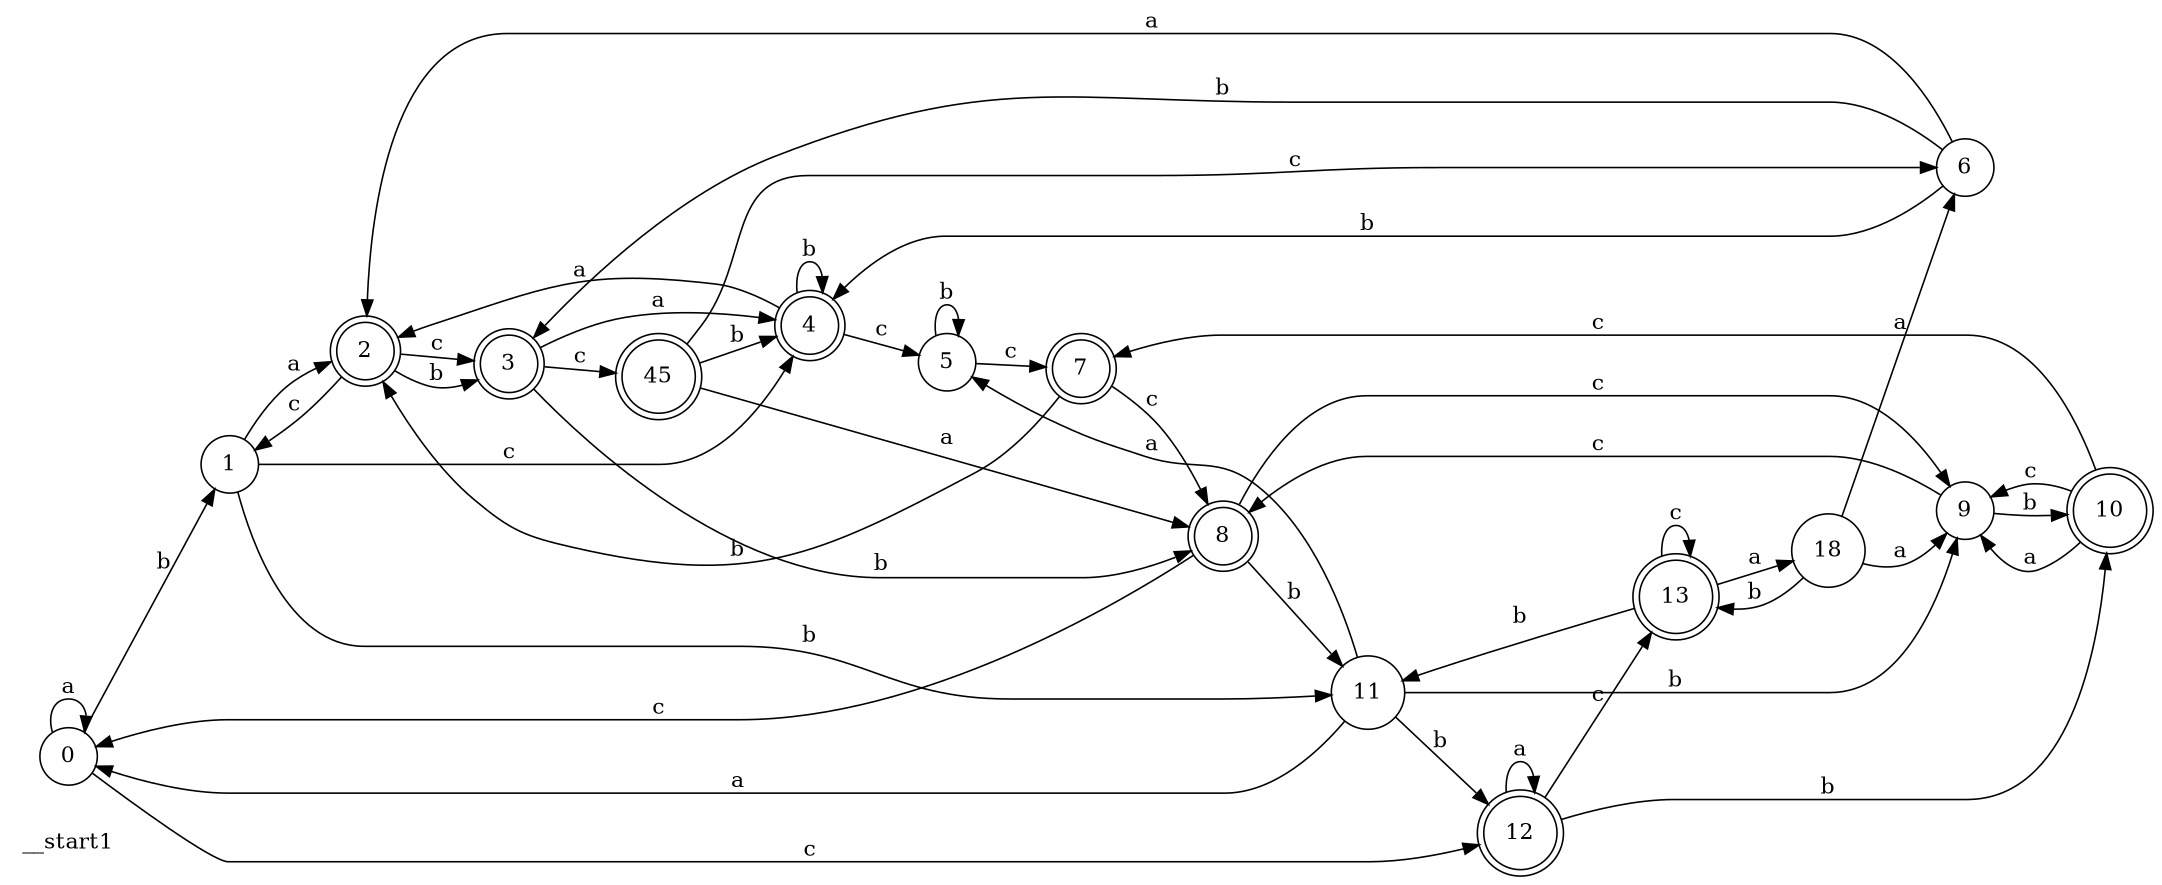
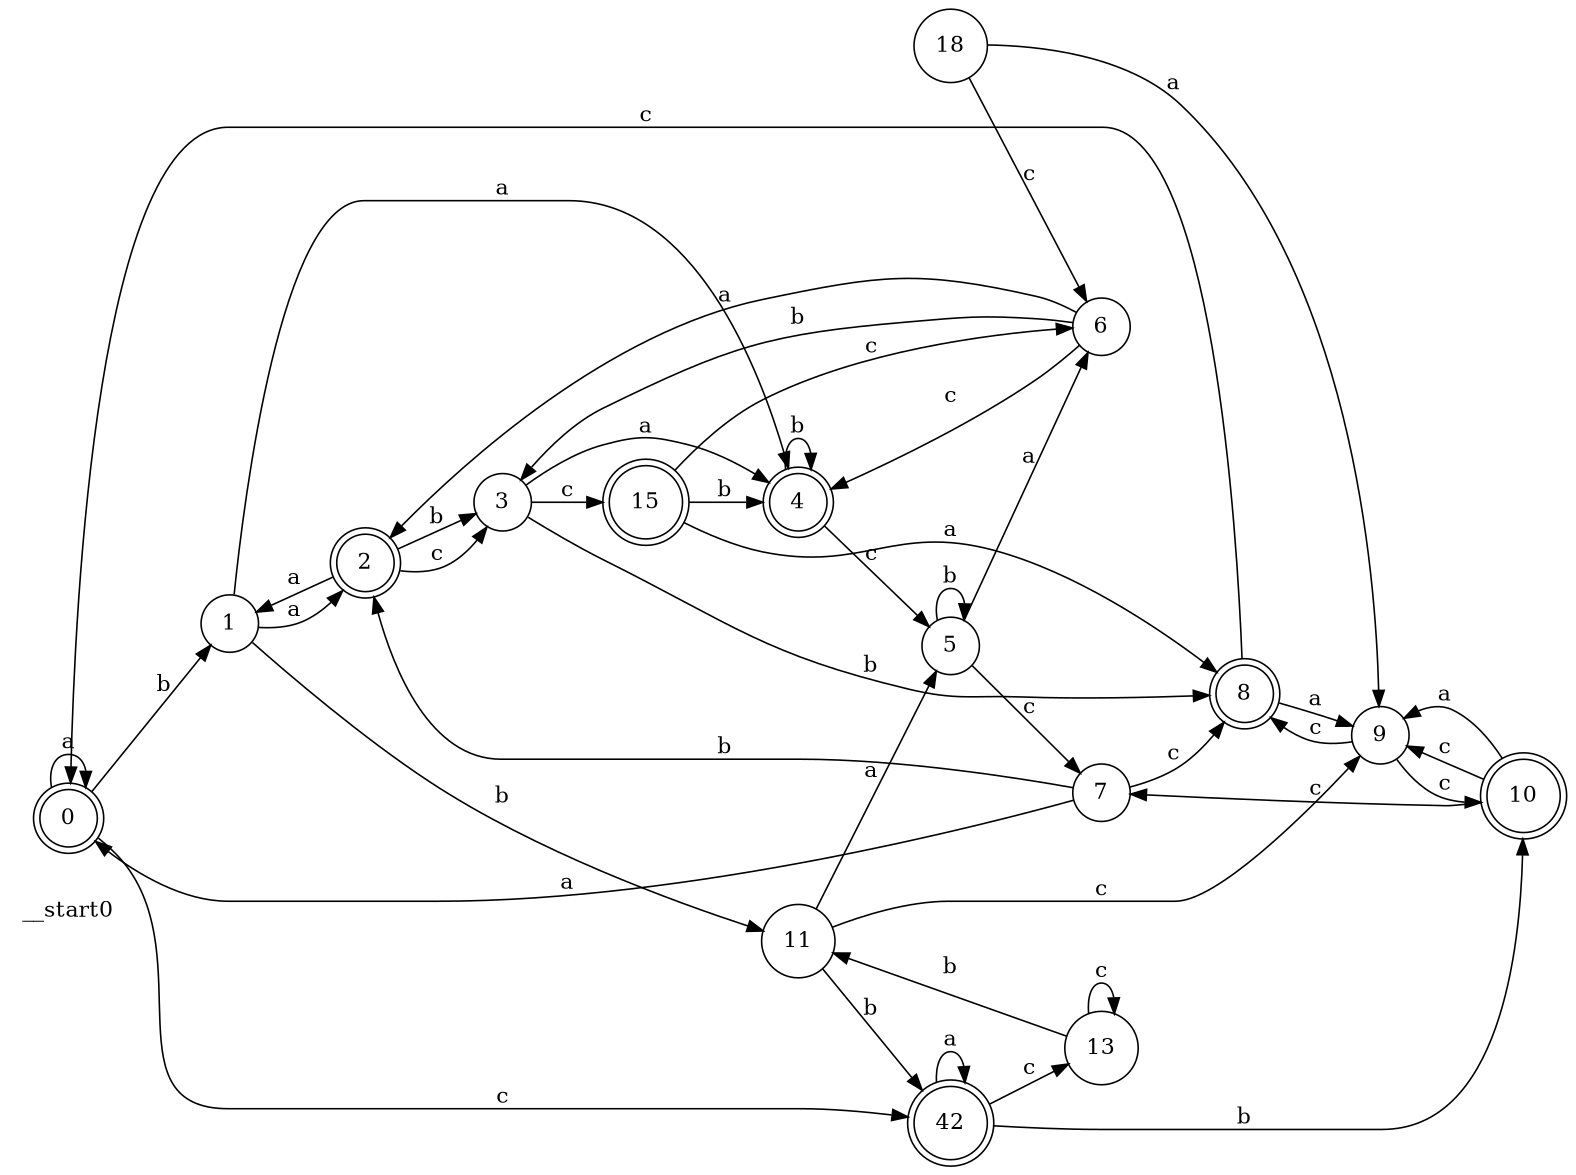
edge "6" -> "4": label "b" -> "c"
edge "4" -> "2": removed, label "a"
edge "18" -> "6": label "a" -> "c"
node "3": shape doublecircle -> circle
node "7": shape doublecircle -> circle
node "45": label "45" -> "15"
edge "8" -> "9": label "c" -> "a"
edge "2" -> "1": label "c" -> "a"
edge "1" -> "4": label "c" -> "a"
edge "5" -> "6": added, label "a"
edge "9" -> "10": label "b" -> "c"
edge "13" -> "18": removed, label "a"
node "13": shape doublecircle -> circle
edge "18" -> "13": removed, label "b"
edge "8" -> "11": removed, label "b"
edge "11" -> "9": label "b" -> "c"
node "0": shape circle -> doublecircle
edge "11" -> "0": now "7" -> "0"
node "12": label "12" -> "42"
node "__start1": label "__start1" -> "__start0"
